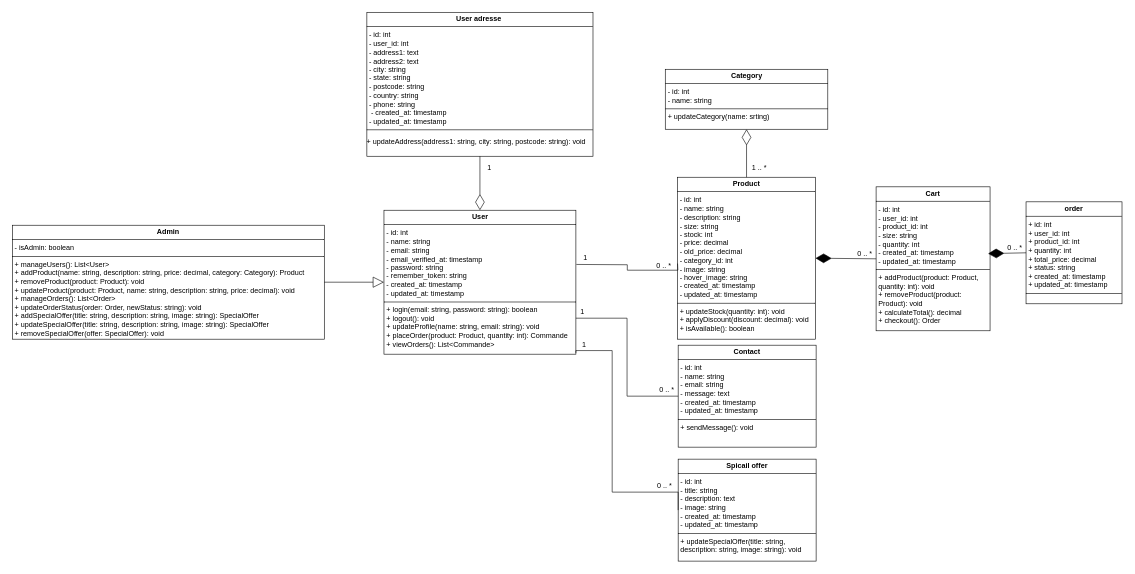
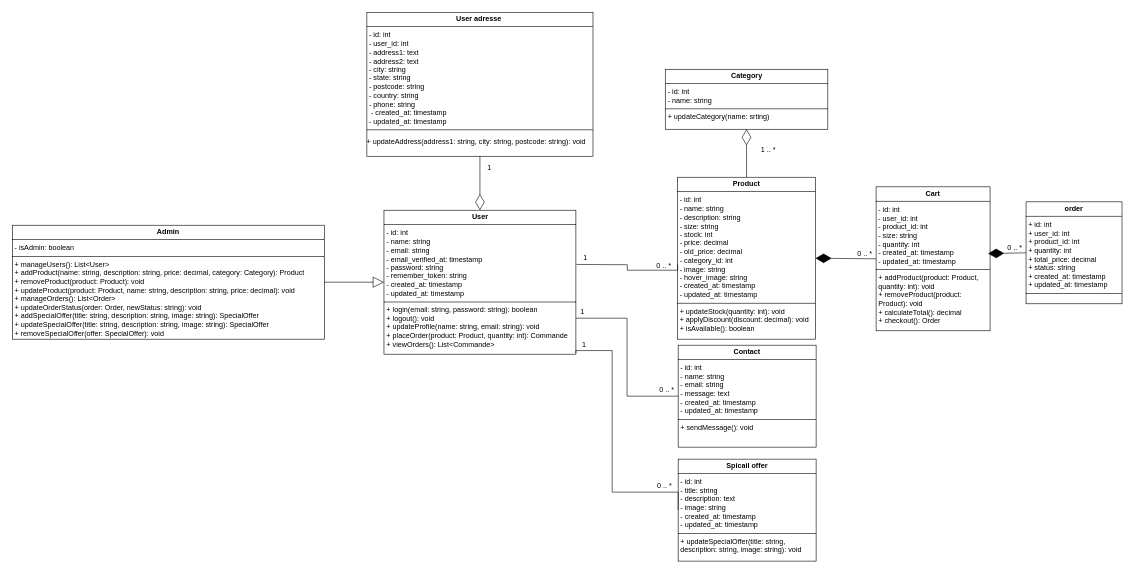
node "1 .. *": moved (759, 168) -> (768, 150)
